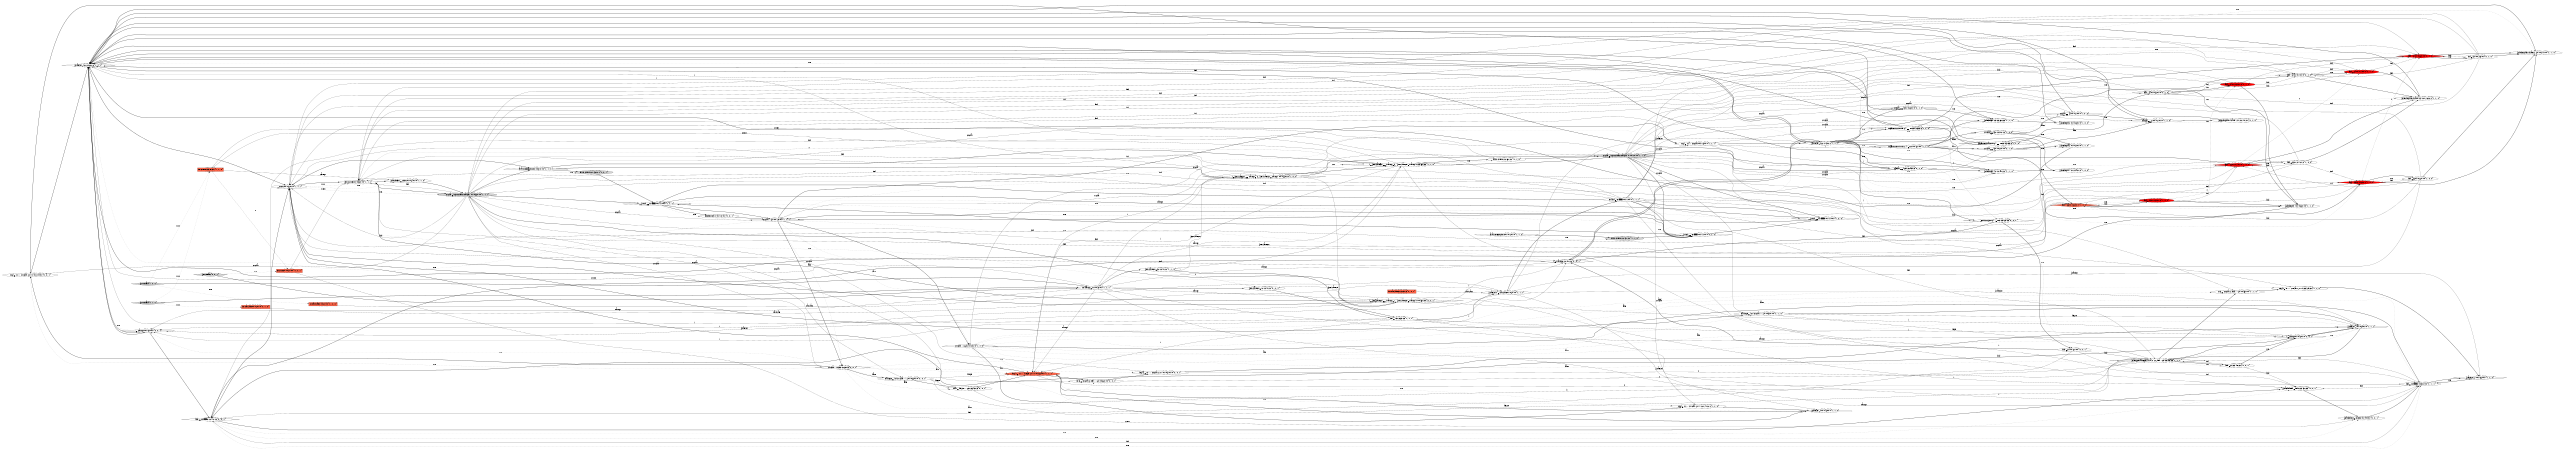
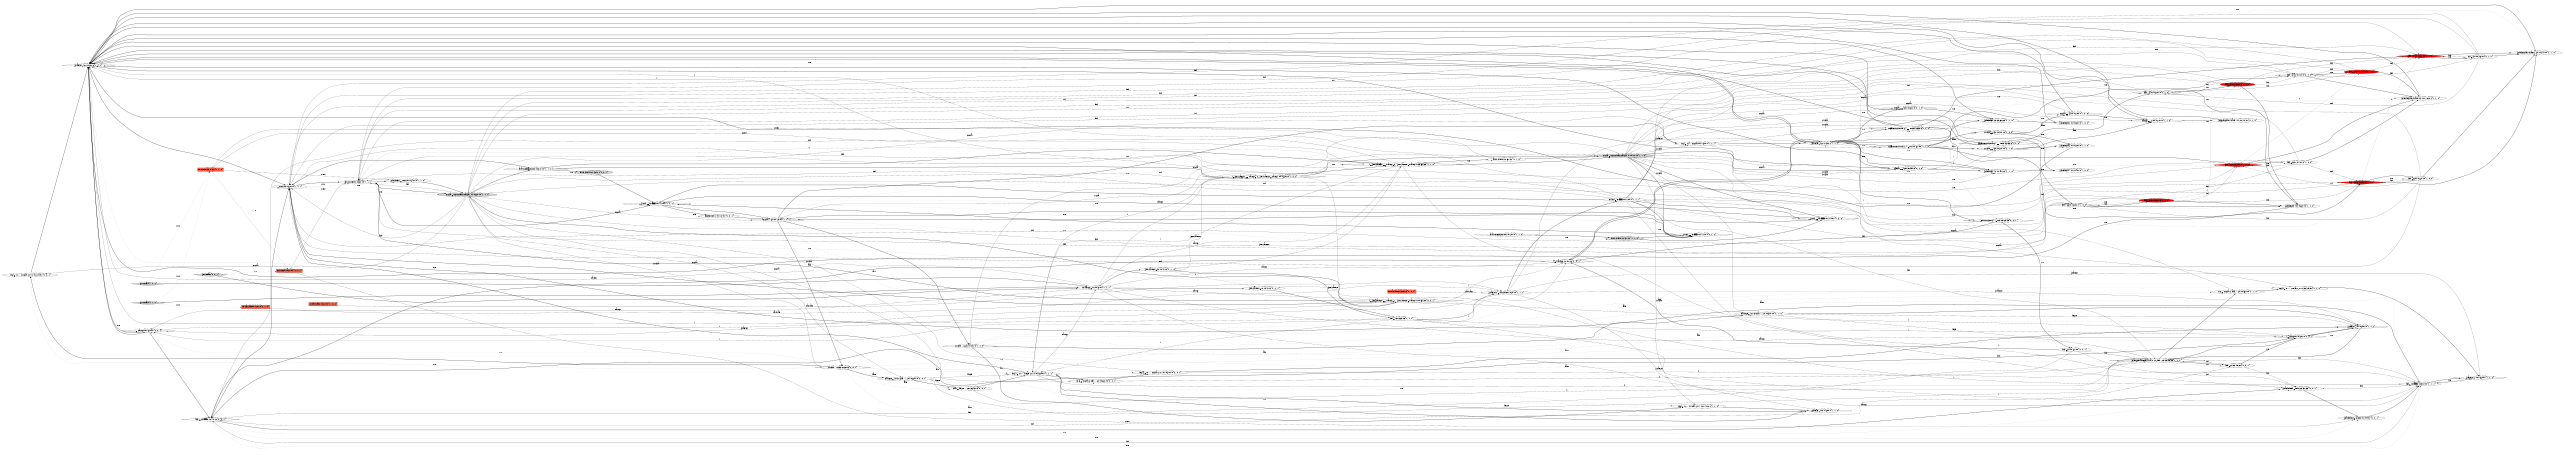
edge "curChar == 45@@@23@@@['0', '1', '0']" -> "long l = 1L << (curChar & 077)@@@24@@@['0', '0', '1']": now "curChar == 45@@@23@@@['0', '1', '0']" -> "jjstateSet(--i(@@@26@@@['1', '1', '1']"
edge "long l = 1L << curChar@@@13@@@['1', '1', '1']" -> "(0x3ff000000000000L & l) == 0L@@@31@@@['1', '1', '0']": now "curChar == 46@@@29@@@['0', '1', '0']" -> "(0x3ff000000000000L & l) == 0L@@@31@@@['1', '1', '0']"
edge "int curPos@@@2@@@['1', '1', '0']" -> "jjmatchedPos = curPos@@@64@@@['1', '1', '0']": label "startsAt" -> "curPos"
edge "curChar = input_stream.readChar()@@@55@@@['1', '1', '1']" -> "++jjround == 0x7fffffff@@@11@@@['1', '1', '1']": now "return curPos@@@53@@@['1', '1', '1']" -> "++jjround == 0x7fffffff@@@11@@@['1', '1', '1']"
node "kind > 33@@@32@@@['1', '0', '0']": fillcolor tomato -> white
edge "++jjround == 0x7fffffff@@@11@@@['0', '1', '0']" -> "++jjround == 0x7fffffff@@@11@@@['1', '0', '0']": now "return curPos@@@73@@@['1', '1', '0']" -> "++jjround == 0x7fffffff@@@11@@@['1', '0', '0']"
edge "int startsAt = 0@@@3@@@['1', '1', '1']" -> "jjstateSet(--i(@@@26@@@['1', '1', '1']": label "curPos" -> "startsAt"
edge "jjMoveNfa_0['1', '0', '0']" -> "int startState@@@2@@@['1', '0', '0']": removed, label "true"
edge "int startsAt = 0@@@3@@@['1', '1', '1']" -> "long l1 = 1L << (hiByte & 077)@@@35@@@['1', '1', '1']": reversed
node "long l1 = 1L << (hiByte & 077)@@@35@@@['1', '1', '1']": fillcolor tomato -> white
edge "kind = 8@@@40@@@['0', '0', '1']" -> "kind != 0x7fffffff@@@47@@@['0', '0', '1']": added, label "kind"
